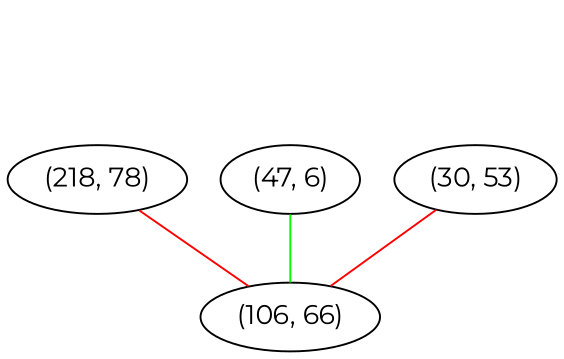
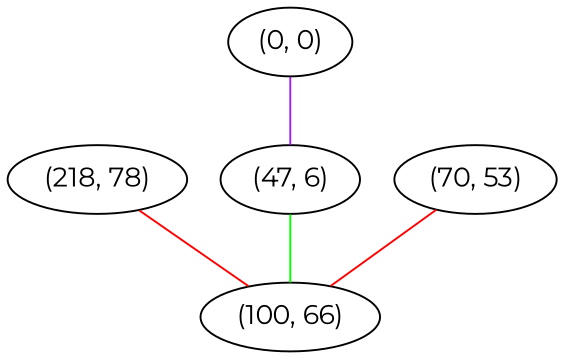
node "(0, 0)": added
node "(30, 53)": label "(30, 53)" -> "(70, 53)"
node "(106, 66)": label "(106, 66)" -> "(100, 66)"
